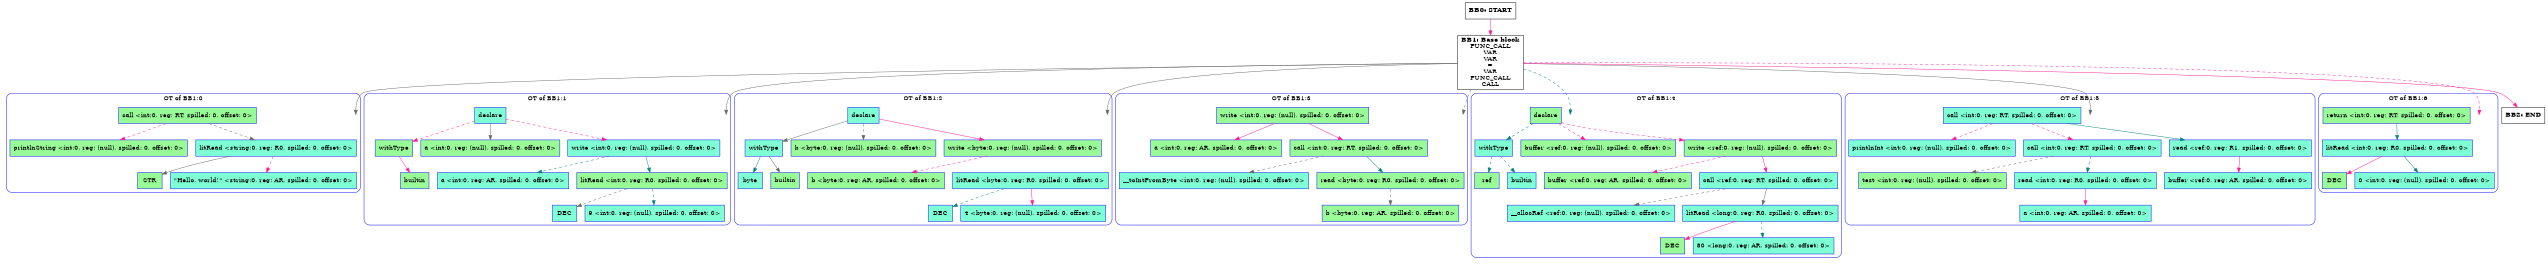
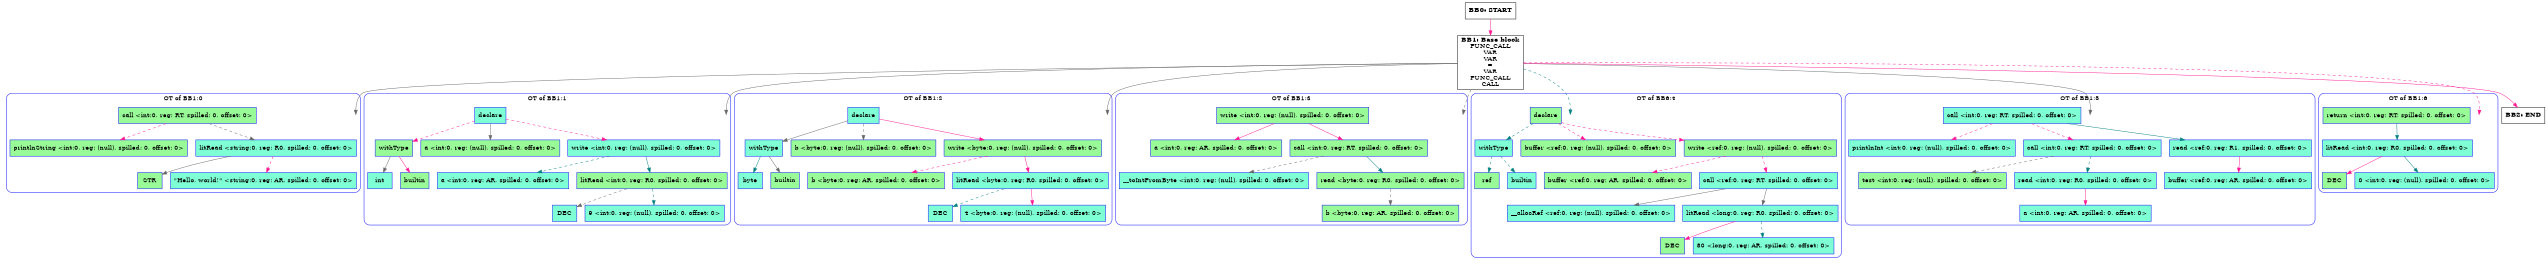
cluster "OT of BB1:4": label "OT of BB1:4" -> "OT of BB6:4"
edge "write <byte:0, reg: (null), spilled: 0, offset: 0>" -> "litRead <byte:0, reg: R0, spilled: 0, offset: 0>": added
edge "write <ref:0, reg: (null), spilled: 0, offset: 0>" -> "call <ref:0, reg: RT, spilled: 0, offset: 0>": style solid -> dashed
node "int": added
edge "call <ref:0, reg: RT, spilled: 0, offset: 0>" -> "__allocRef <ref:0, reg: (null), spilled: 0, offset: 0>": style dashed -> solid
